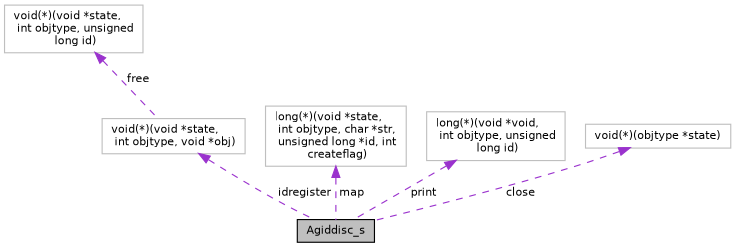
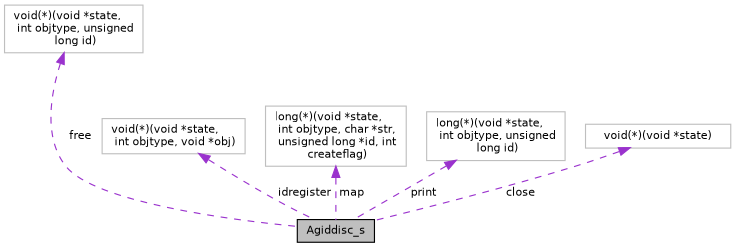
edge "void(*)(void *state, int objtype, void *obj)" -> "void(*)(void *state, int objtype, unsigned long id)": now "Agiddisc_s" -> "void(*)(void *state, int objtype, unsigned long id)"
node "long(*)(void *void, int objtype, unsigned long id)": label "long(*)(void *void, int objtype, unsigned long id)" -> "long(*)(void *state, int objtype, unsigned long id)"
node "void(*)(objtype *state)": label "void(*)(objtype *state)" -> "void(*)(void *state)"
